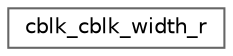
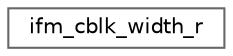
node "cblk_cblk_width_r": label "cblk_cblk_width_r" -> "ifm_cblk_width_r"
